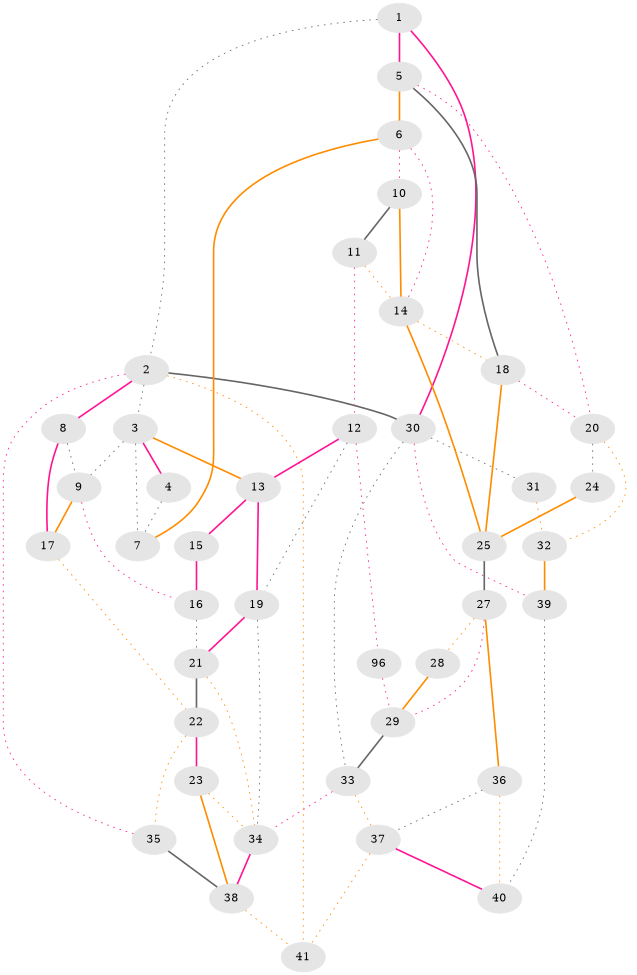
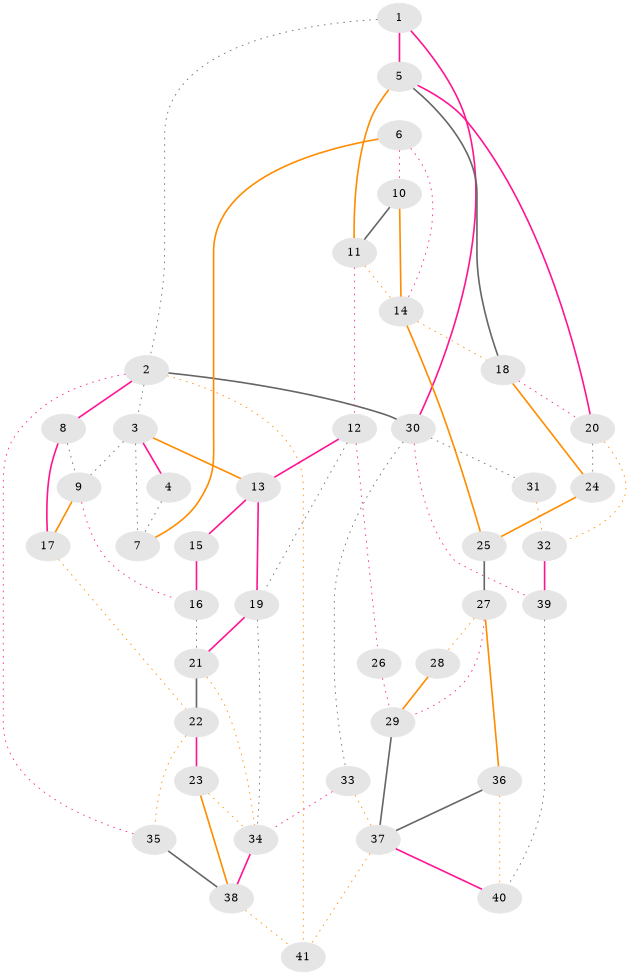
edge "5" -- "6": now "5" -- "11"
edge "5" -- "20": style dotted -> bold
edge "18" -- "25": now "18" -- "24"
edge "32" -- "39": color darkorange -> deeppink
node "96": label "96" -> "26"
edge "29" -- "33": now "29" -- "37"
edge "36" -- "37": style dotted -> bold
